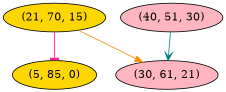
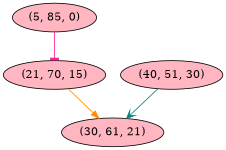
node "(21, 70, 15)": fillcolor gold -> lightpink
edge "(21, 70, 15)" -> "(5, 85, 0)": reversed
node "(5, 85, 0)": fillcolor gold -> lightpink
